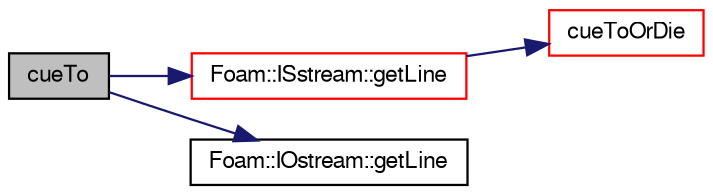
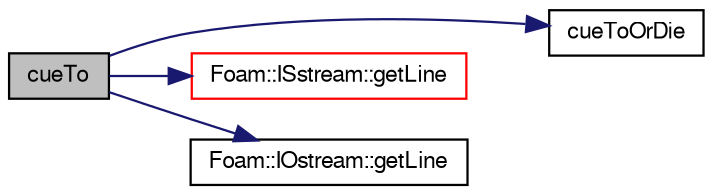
node "cueToOrDie": color red -> black
edge "Foam::ISstream::getLine" -> "cueToOrDie": now "cueTo" -> "cueToOrDie"
